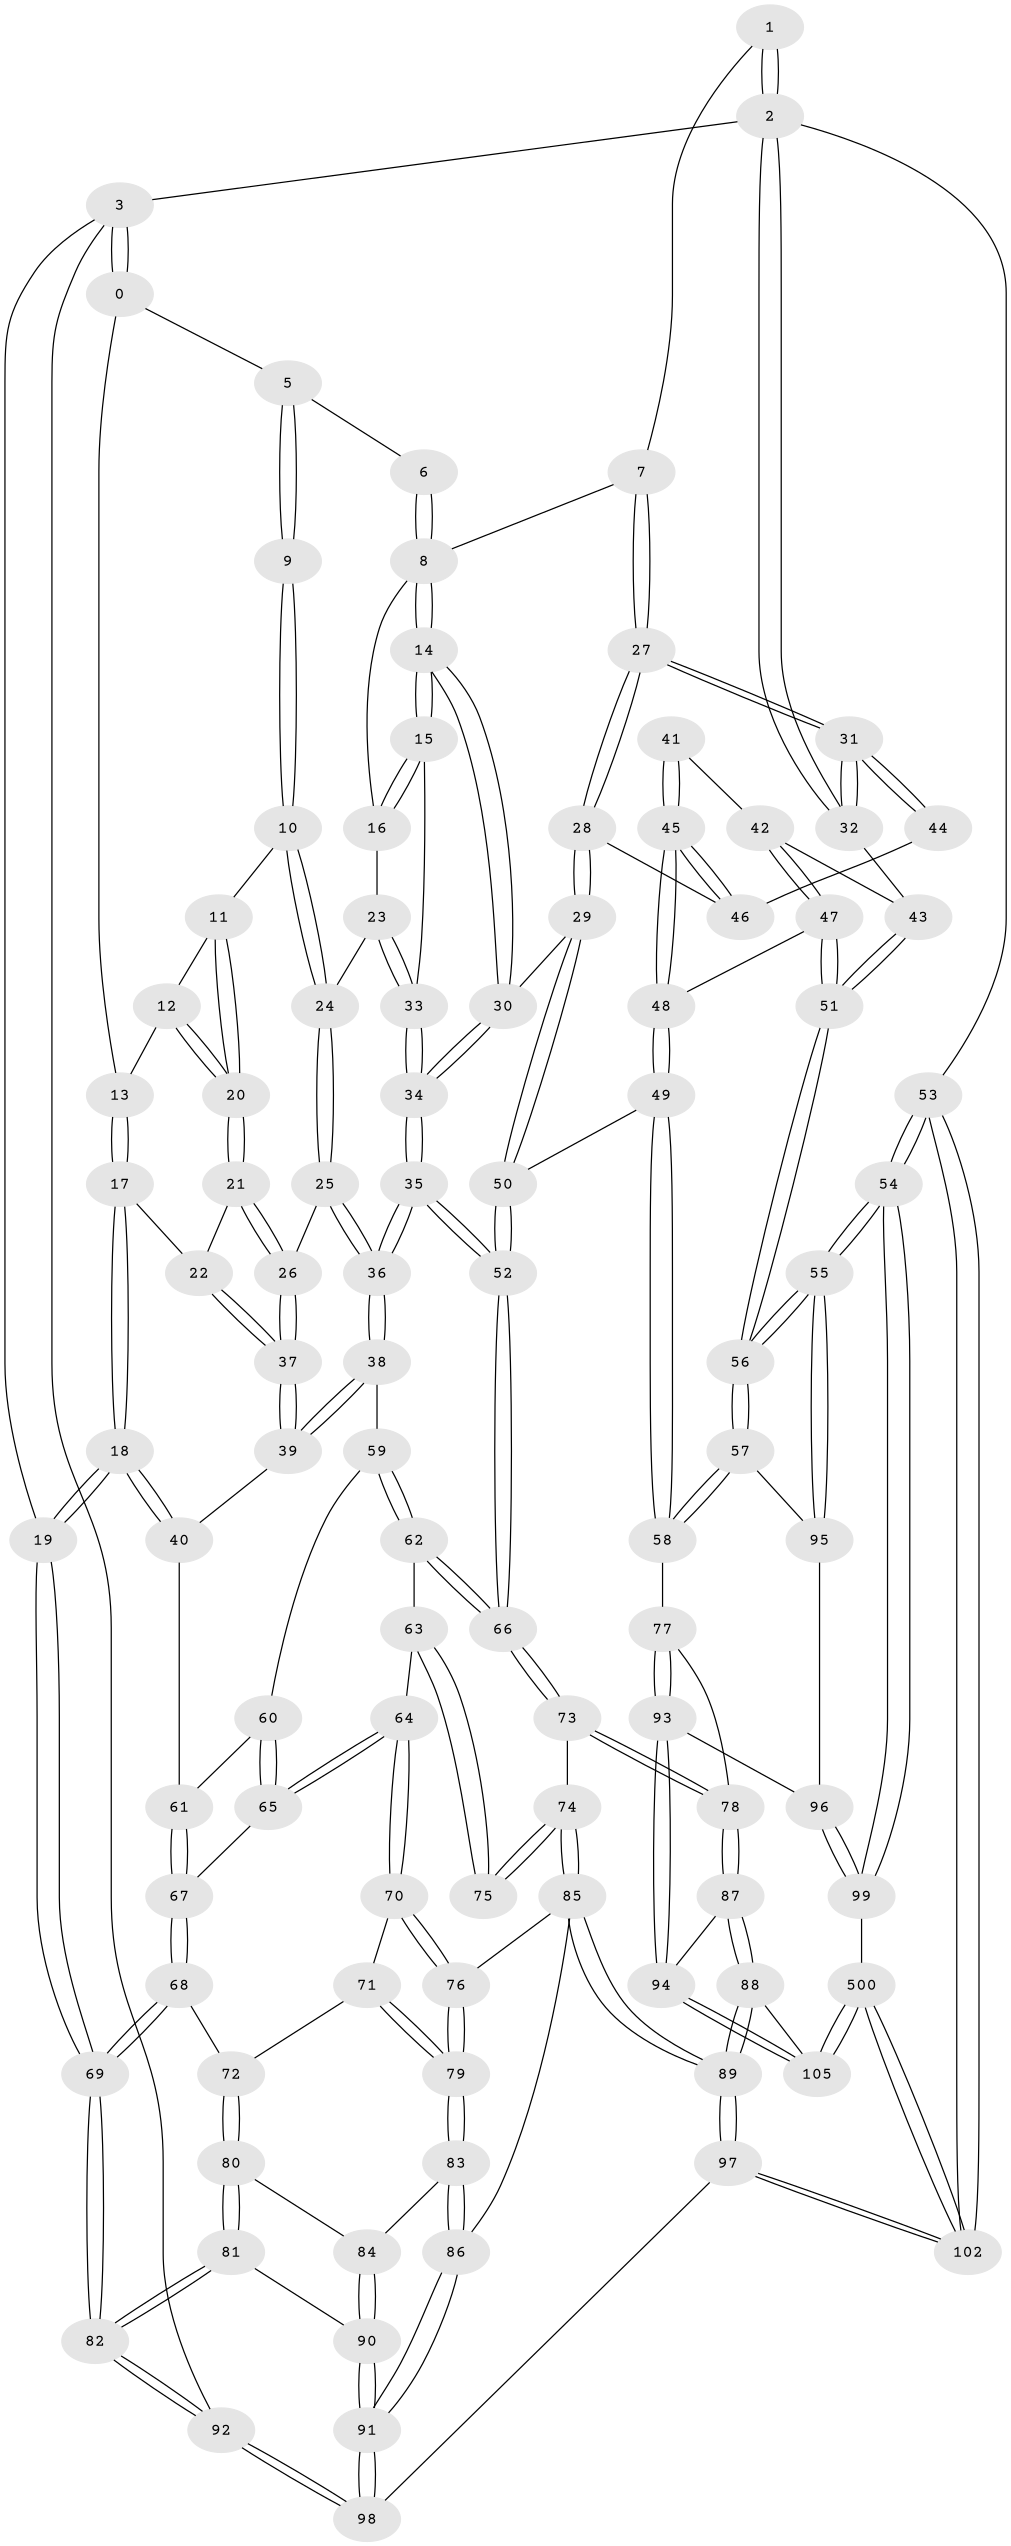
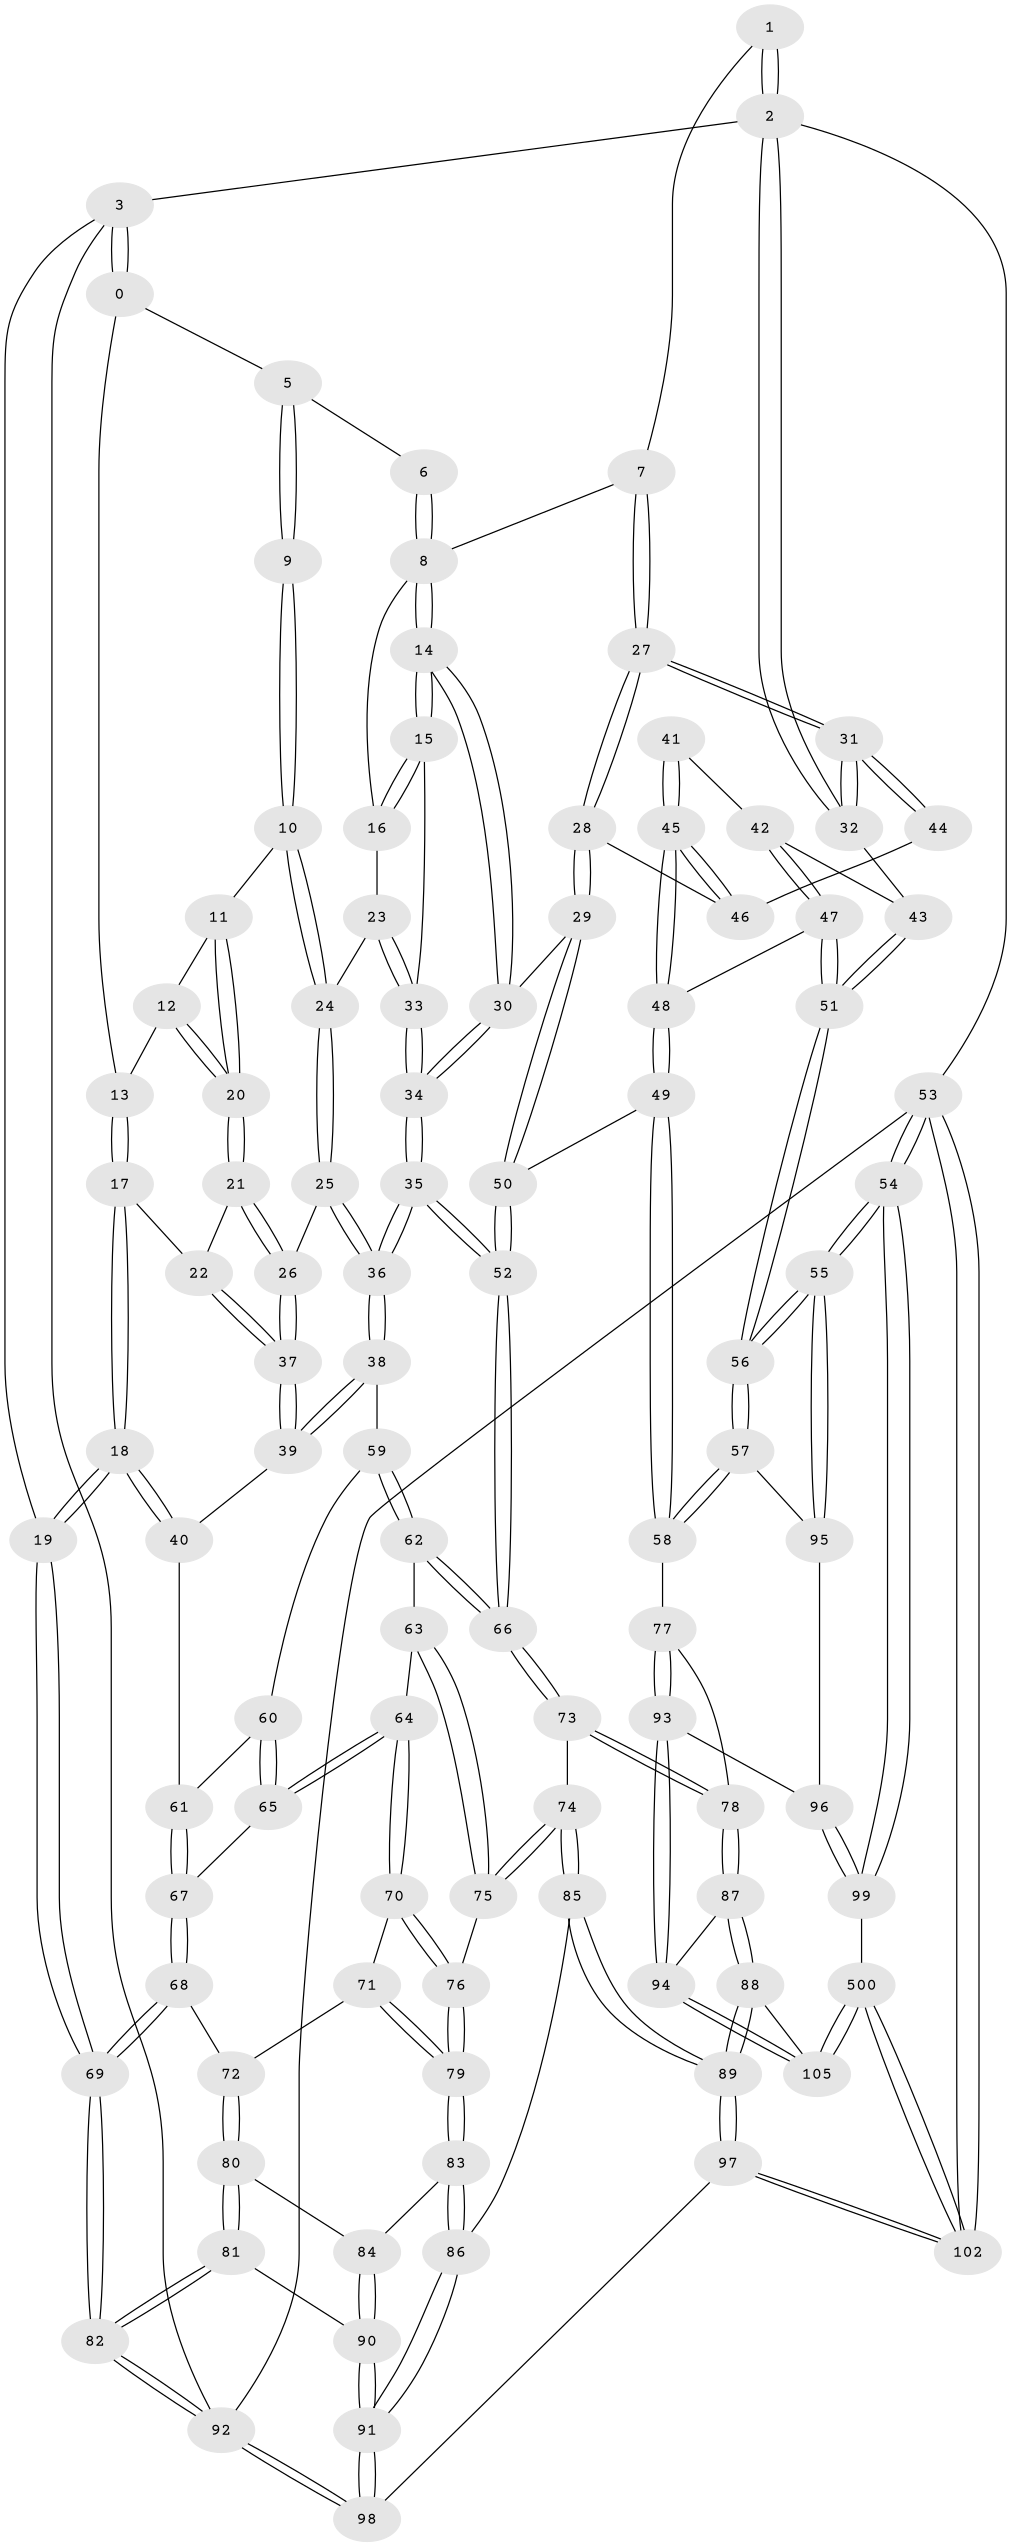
edge "53" -- "92": added
edge "85" -- "76": now "75" -- "76"
